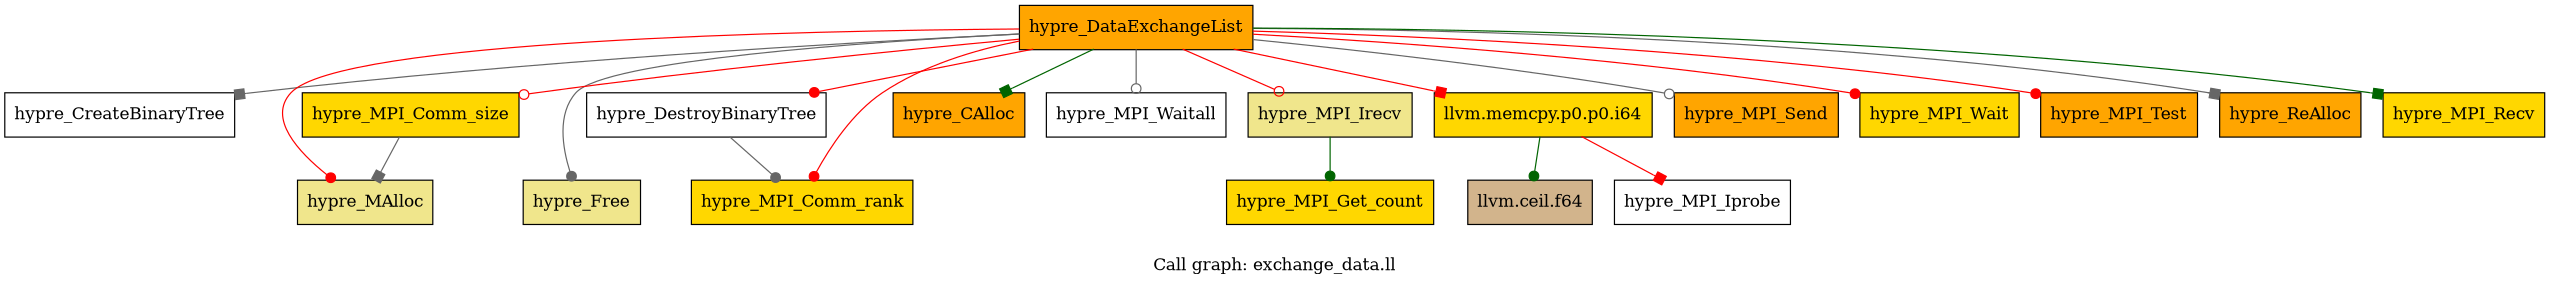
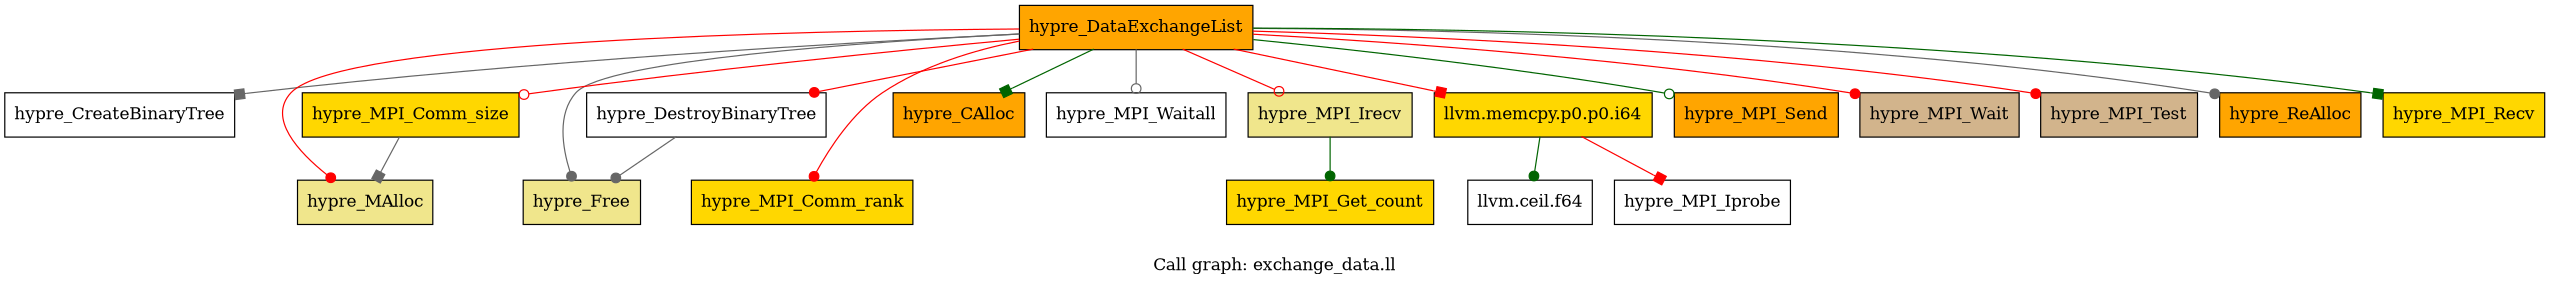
edge "hypre_DataExchangeList" -> "hypre_ReAlloc": arrowhead box -> dot
edge "hypre_DataExchangeList" -> "hypre_MPI_Send": color gray40 -> darkgreen
node "hypre_MPI_Wait": fillcolor gold -> tan
node "hypre_MPI_Test": fillcolor orange -> tan
edge "hypre_DestroyBinaryTree" -> "hypre_MPI_Comm_rank": now "hypre_DestroyBinaryTree" -> "hypre_Free"
node "llvm.ceil.f64": fillcolor tan -> white
